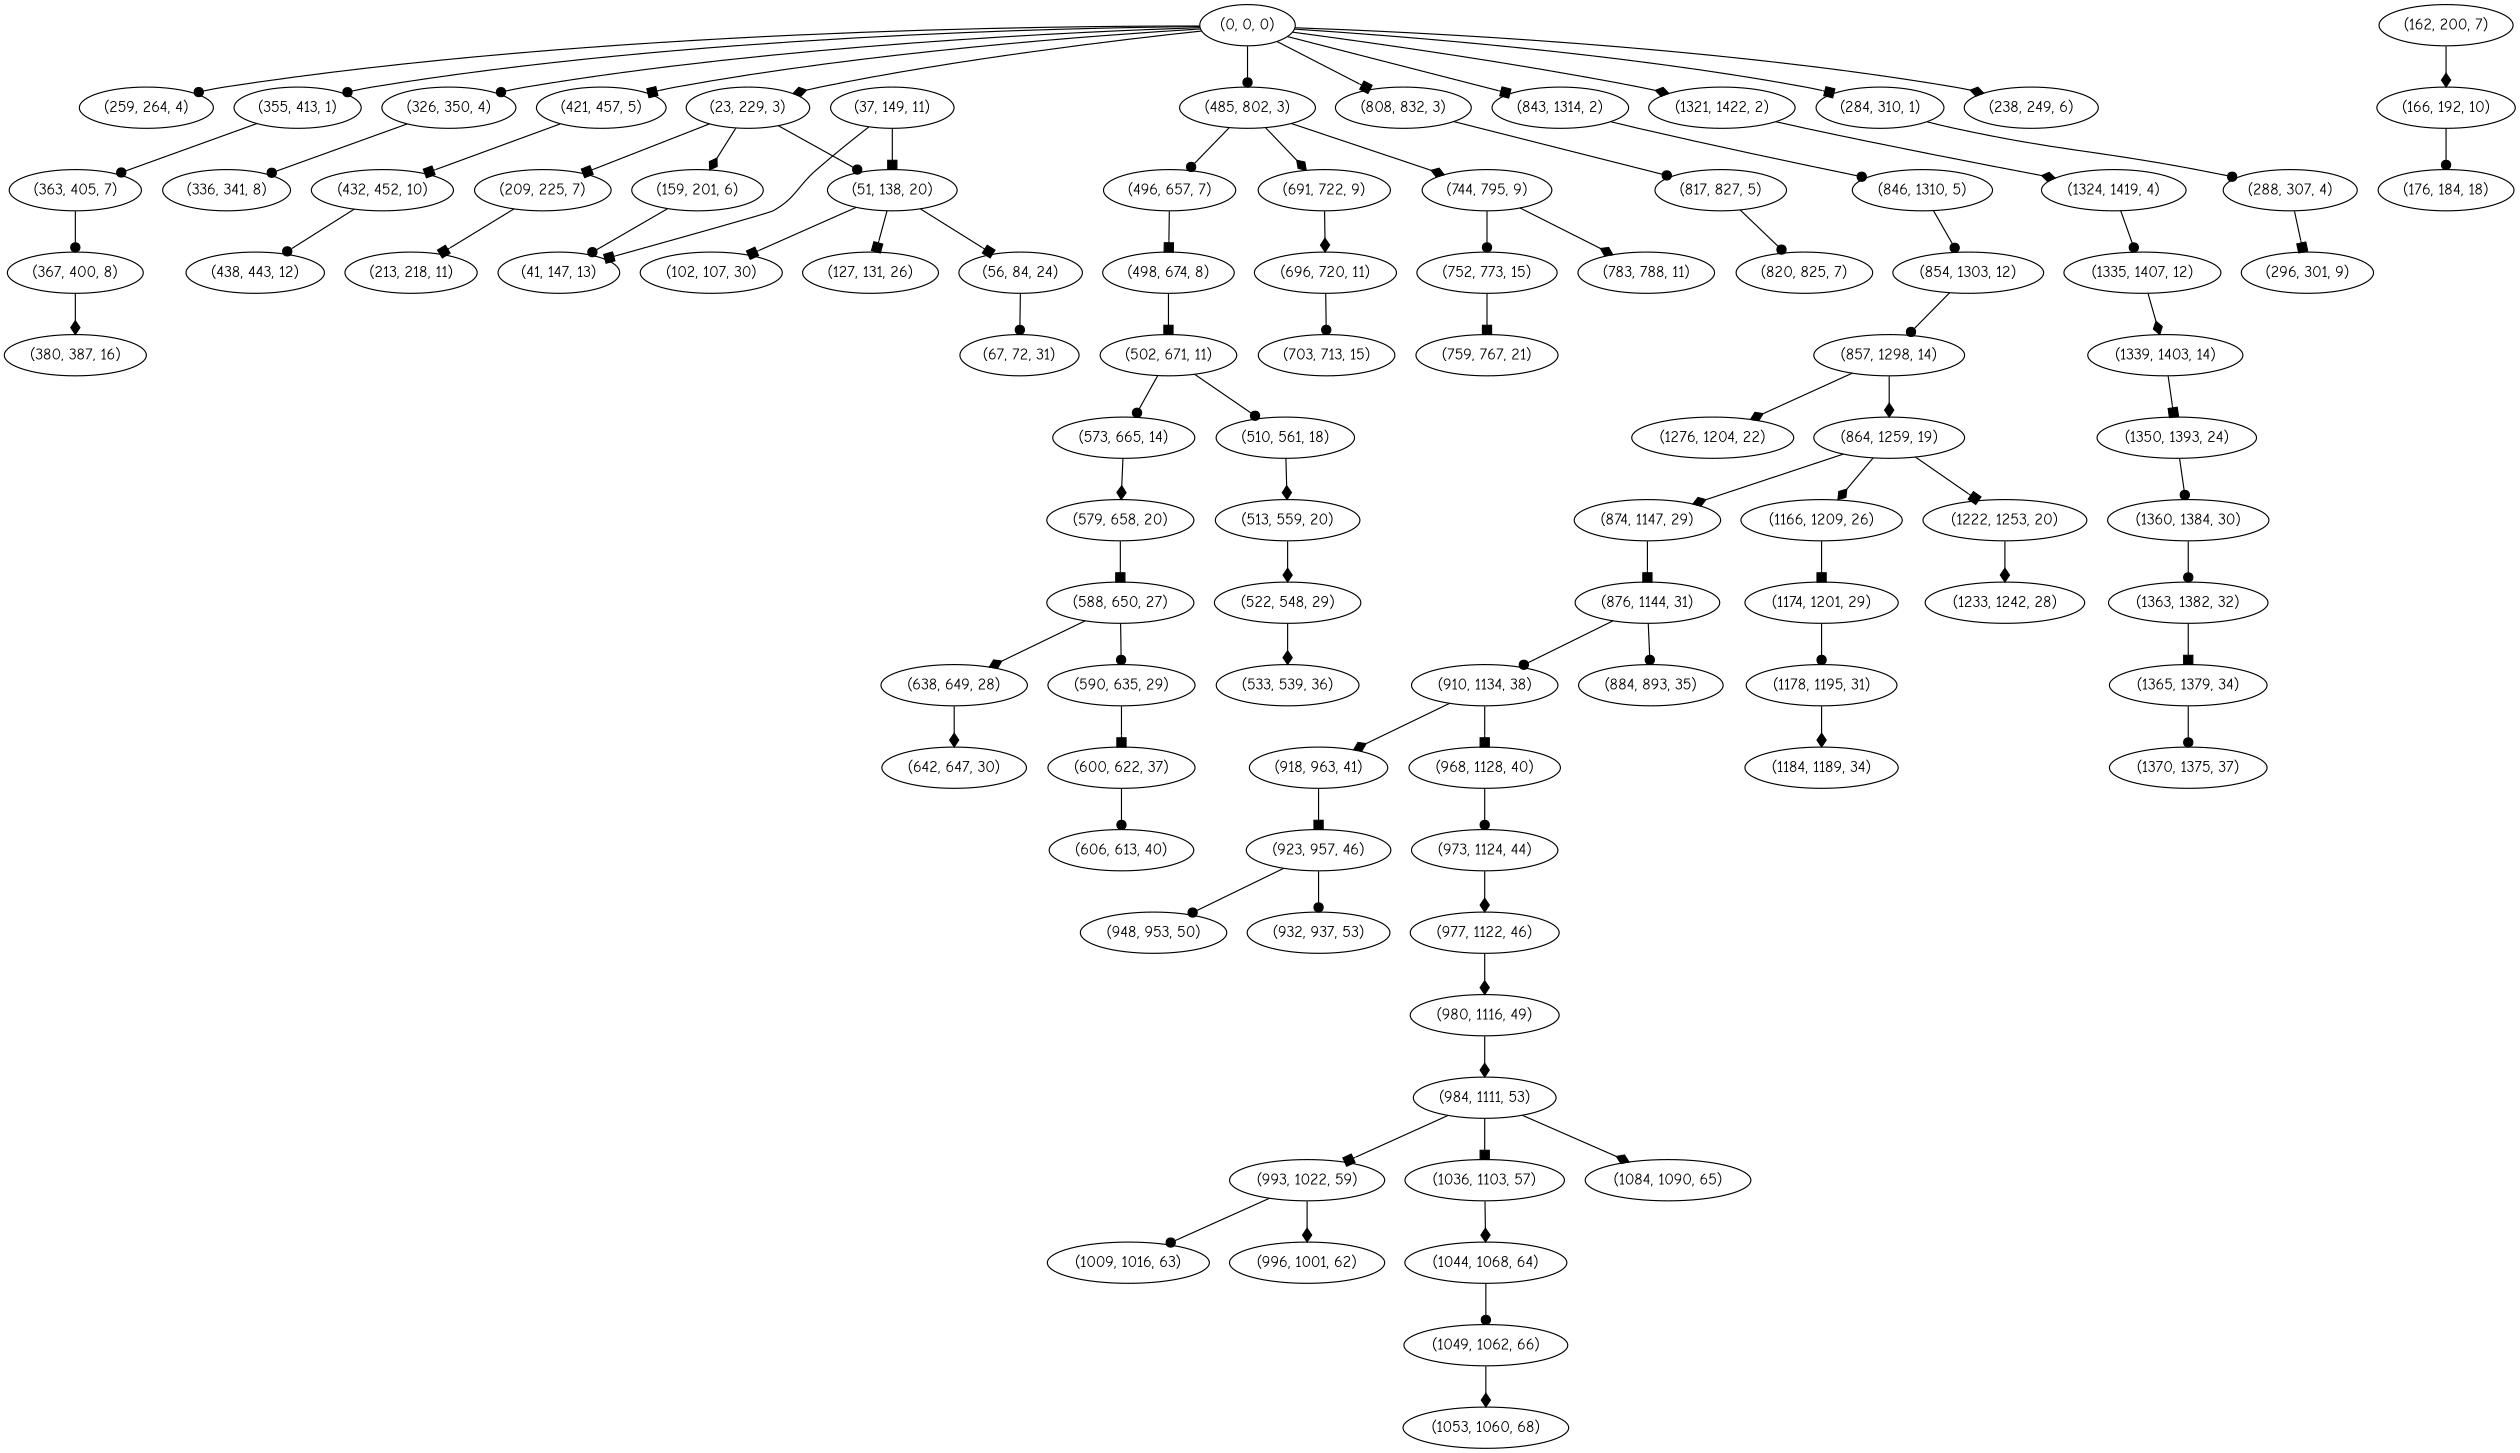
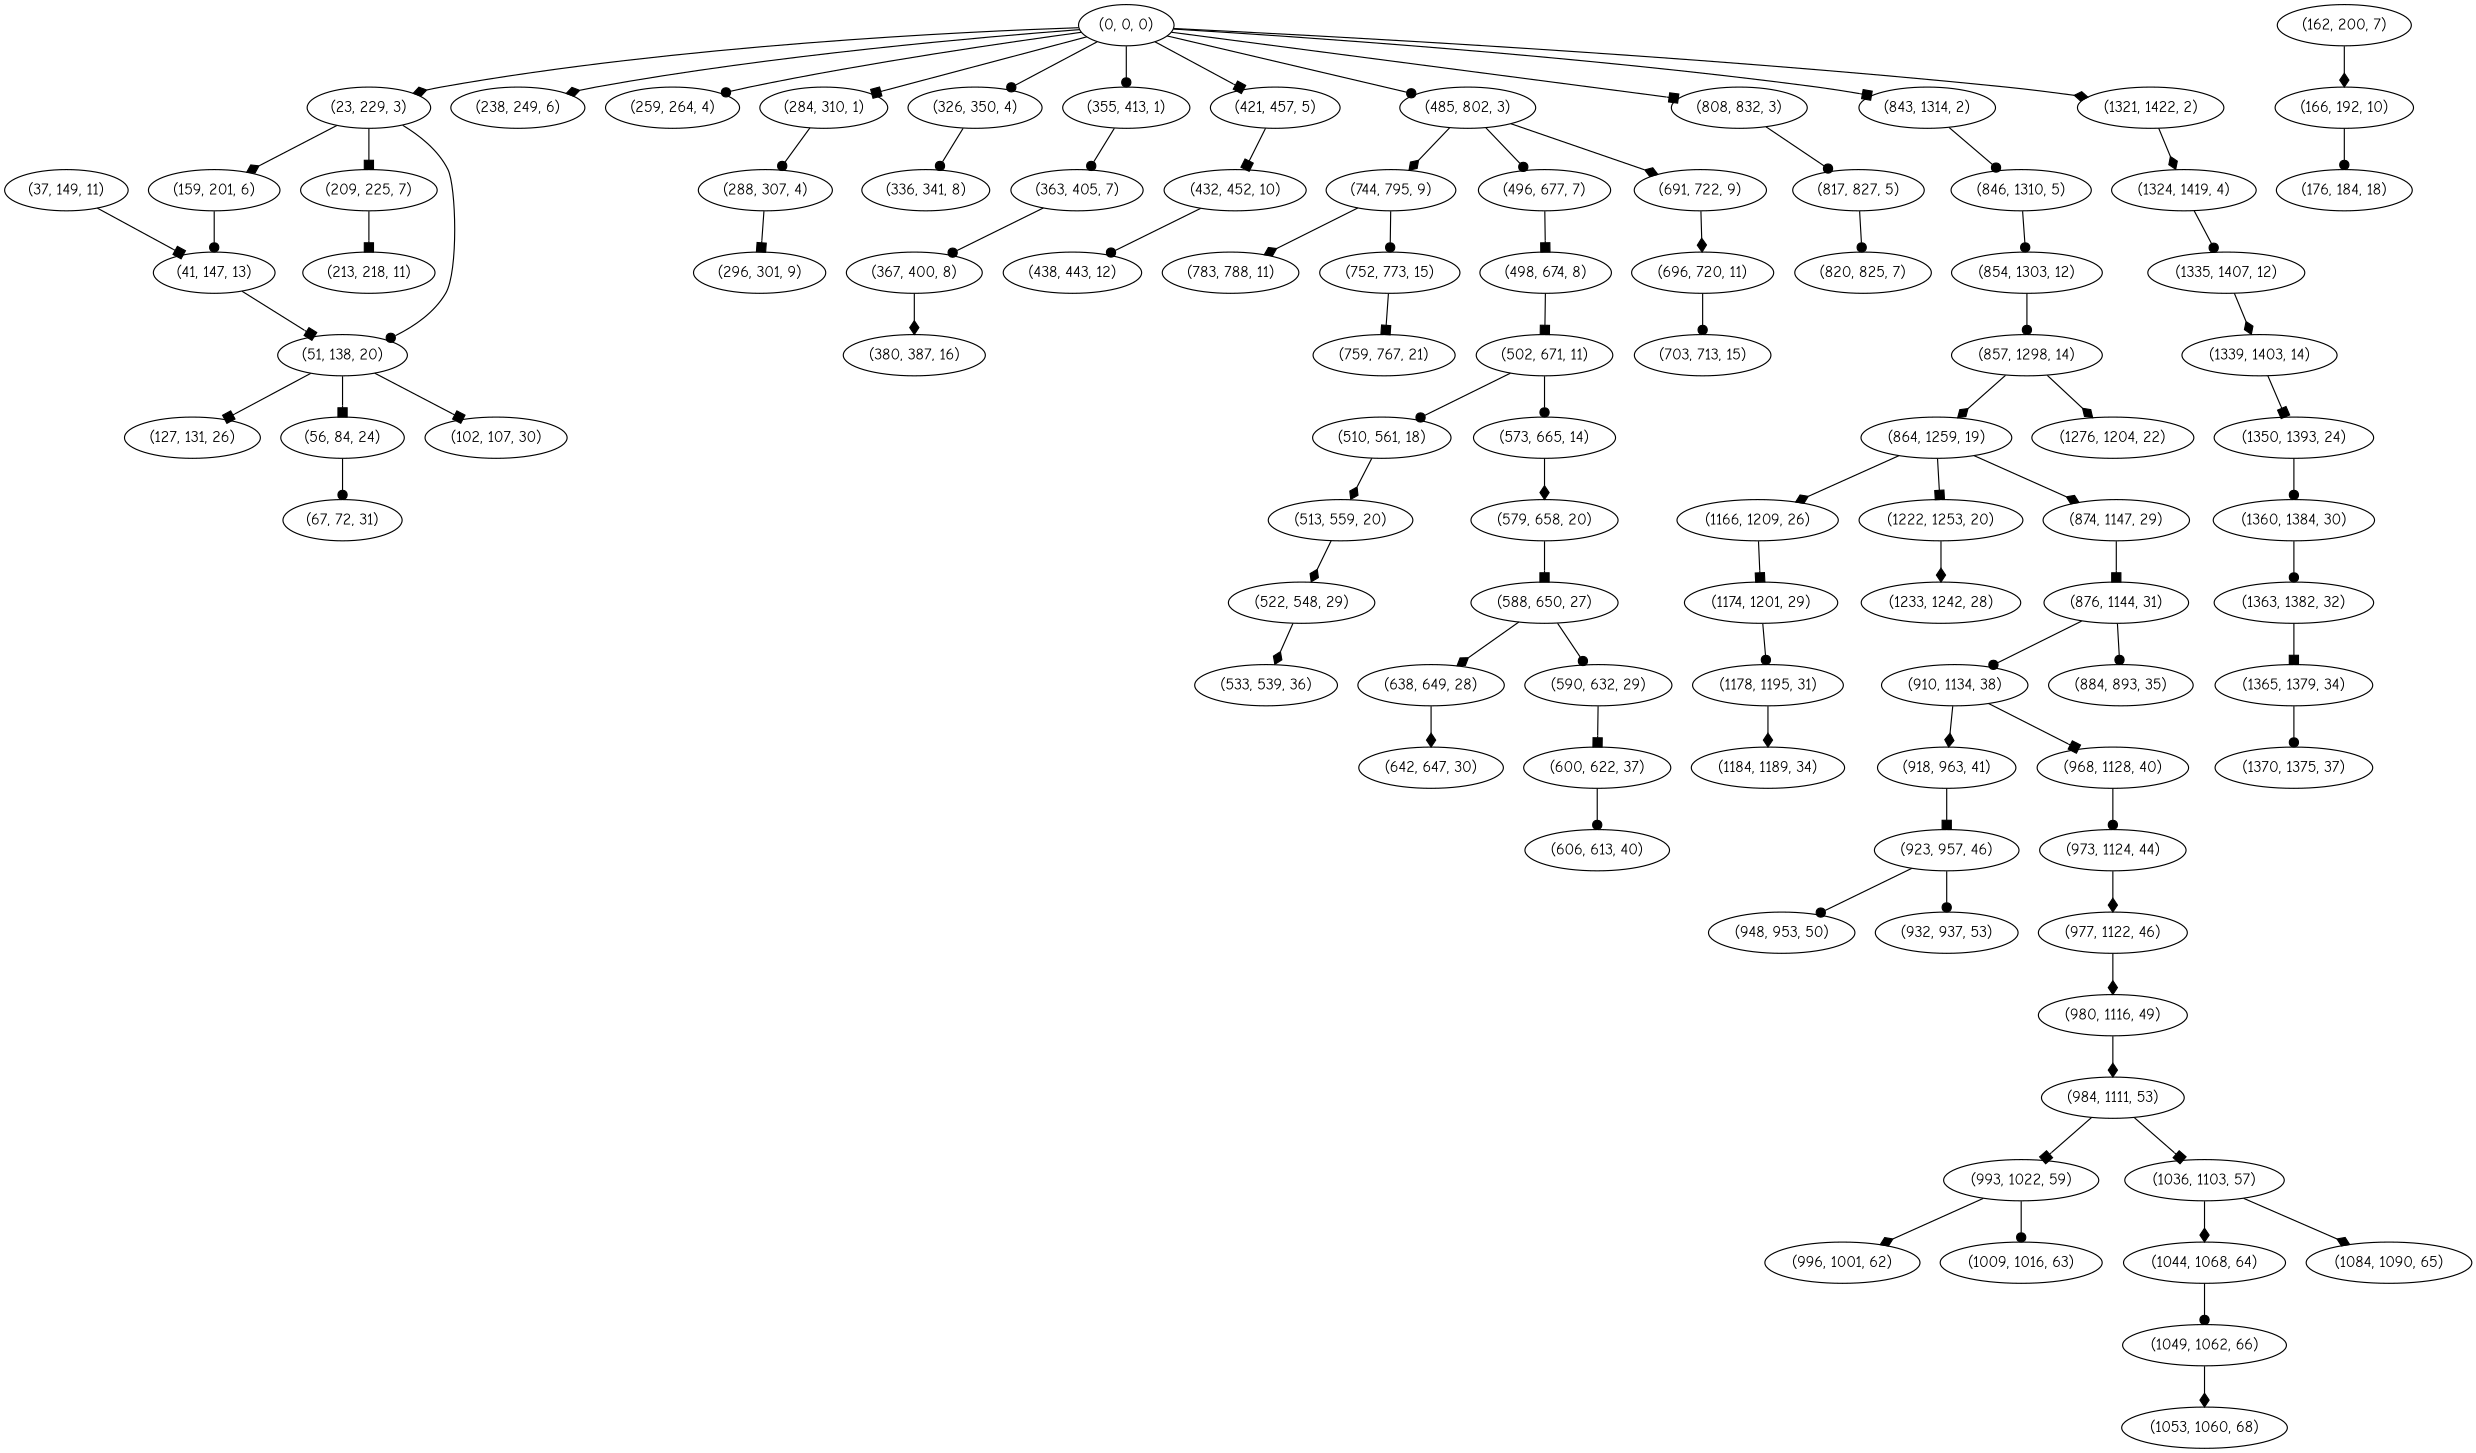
edge "(37, 149, 11)" -> "(51, 138, 20)": now "(41, 147, 13)" -> "(51, 138, 20)"
node "(496, 657, 7)": label "(496, 657, 7)" -> "(496, 677, 7)"
node "(590, 635, 29)": label "(590, 635, 29)" -> "(590, 632, 29)"
edge "(984, 1111, 53)" -> "(1084, 1090, 65)": now "(1036, 1103, 57)" -> "(1084, 1090, 65)"
